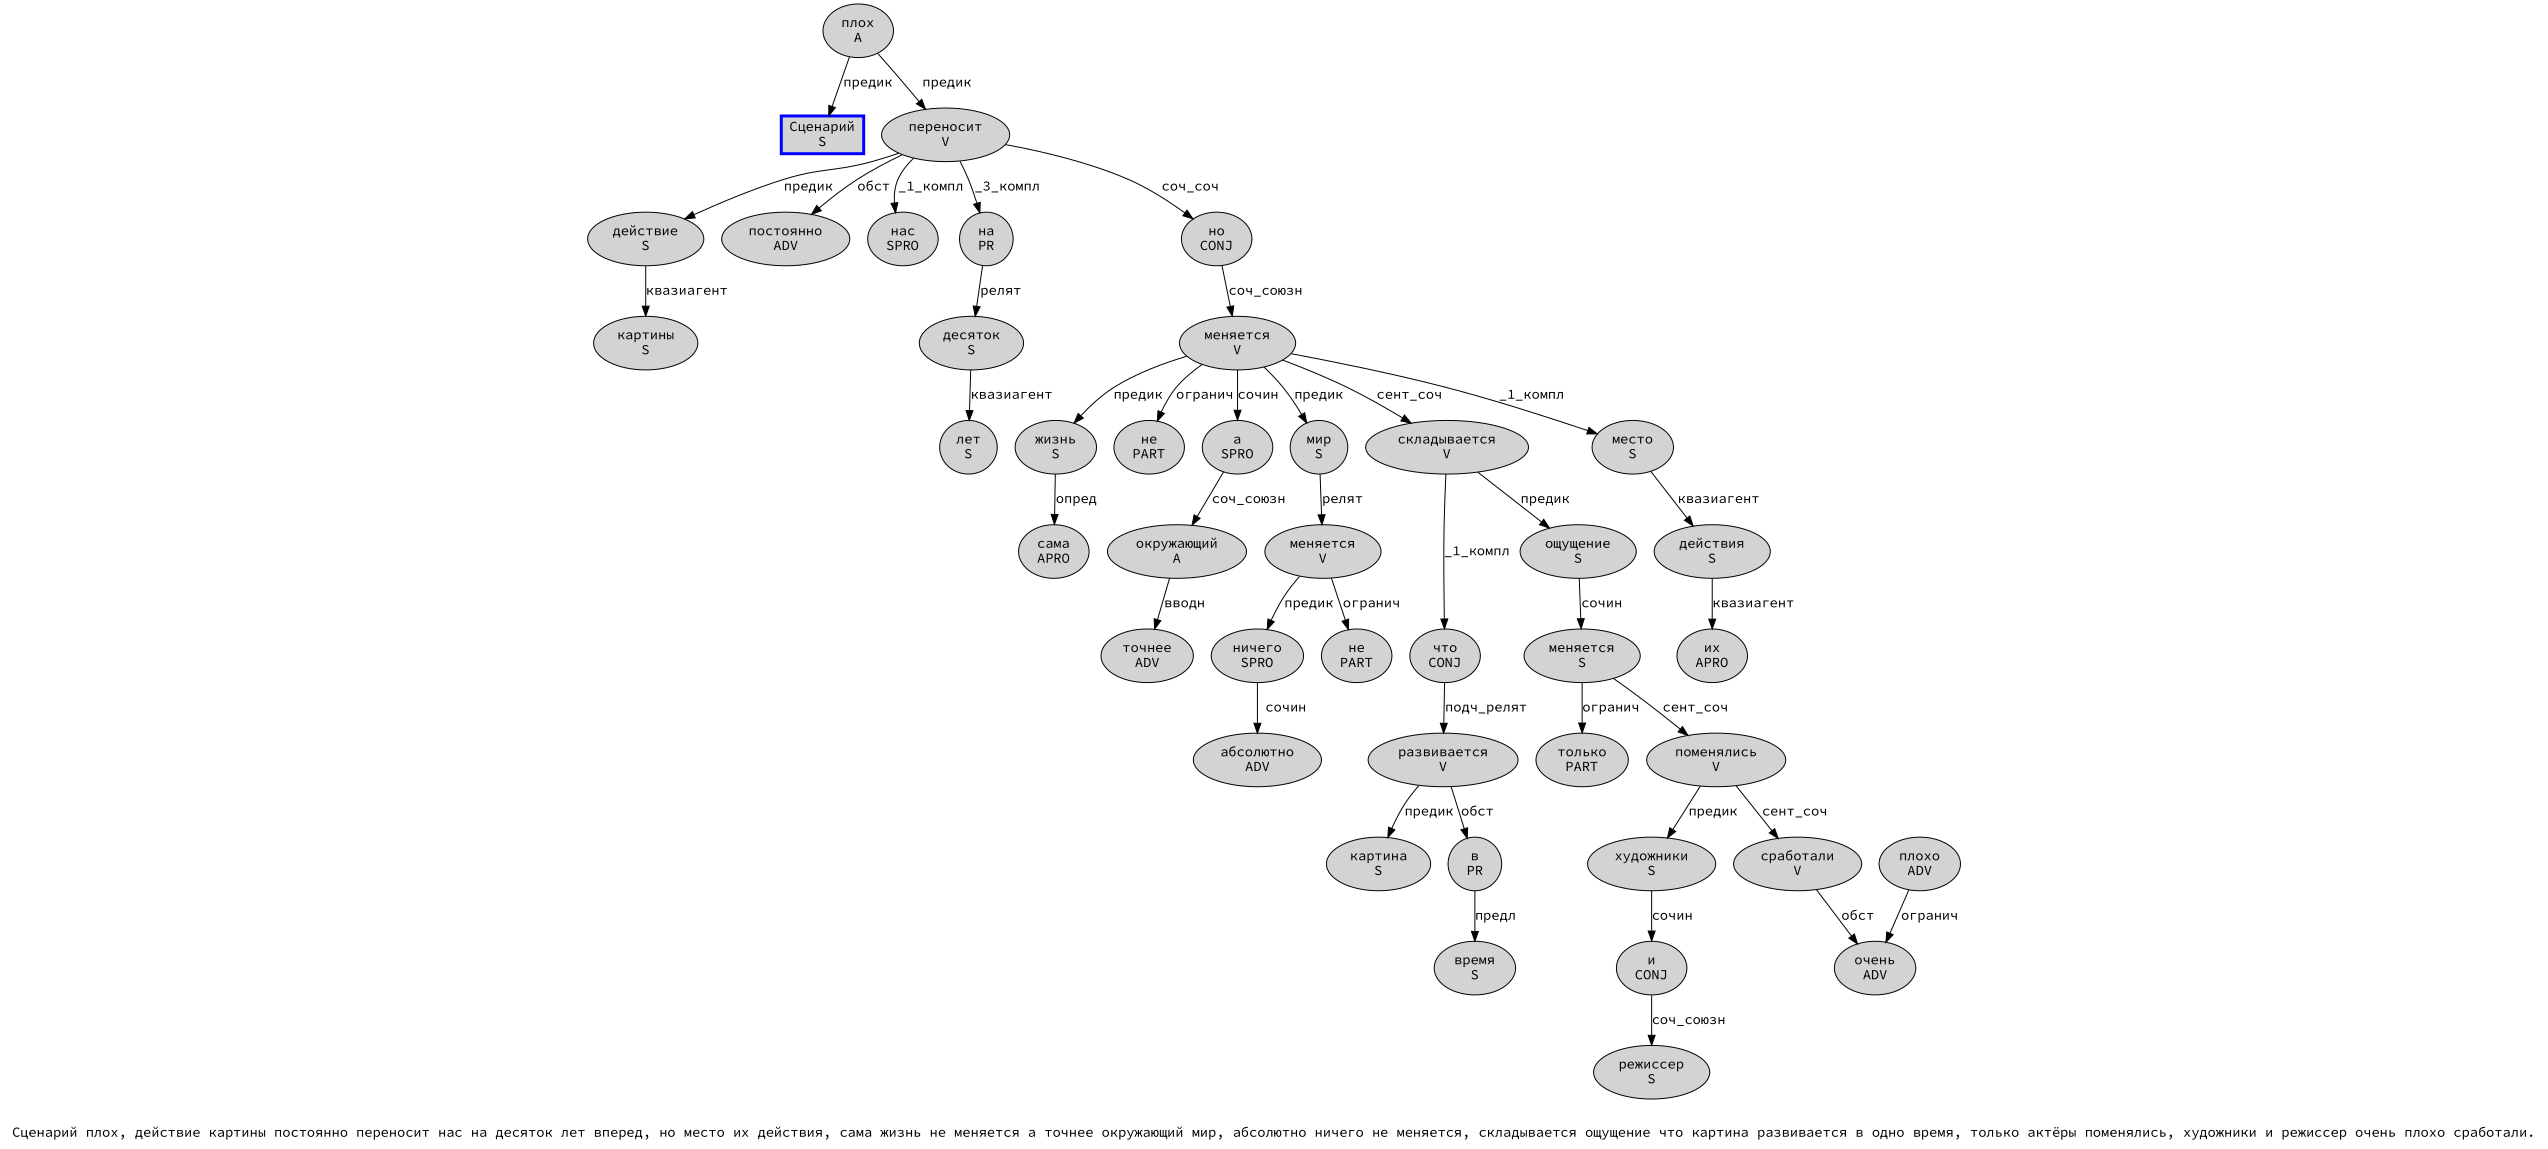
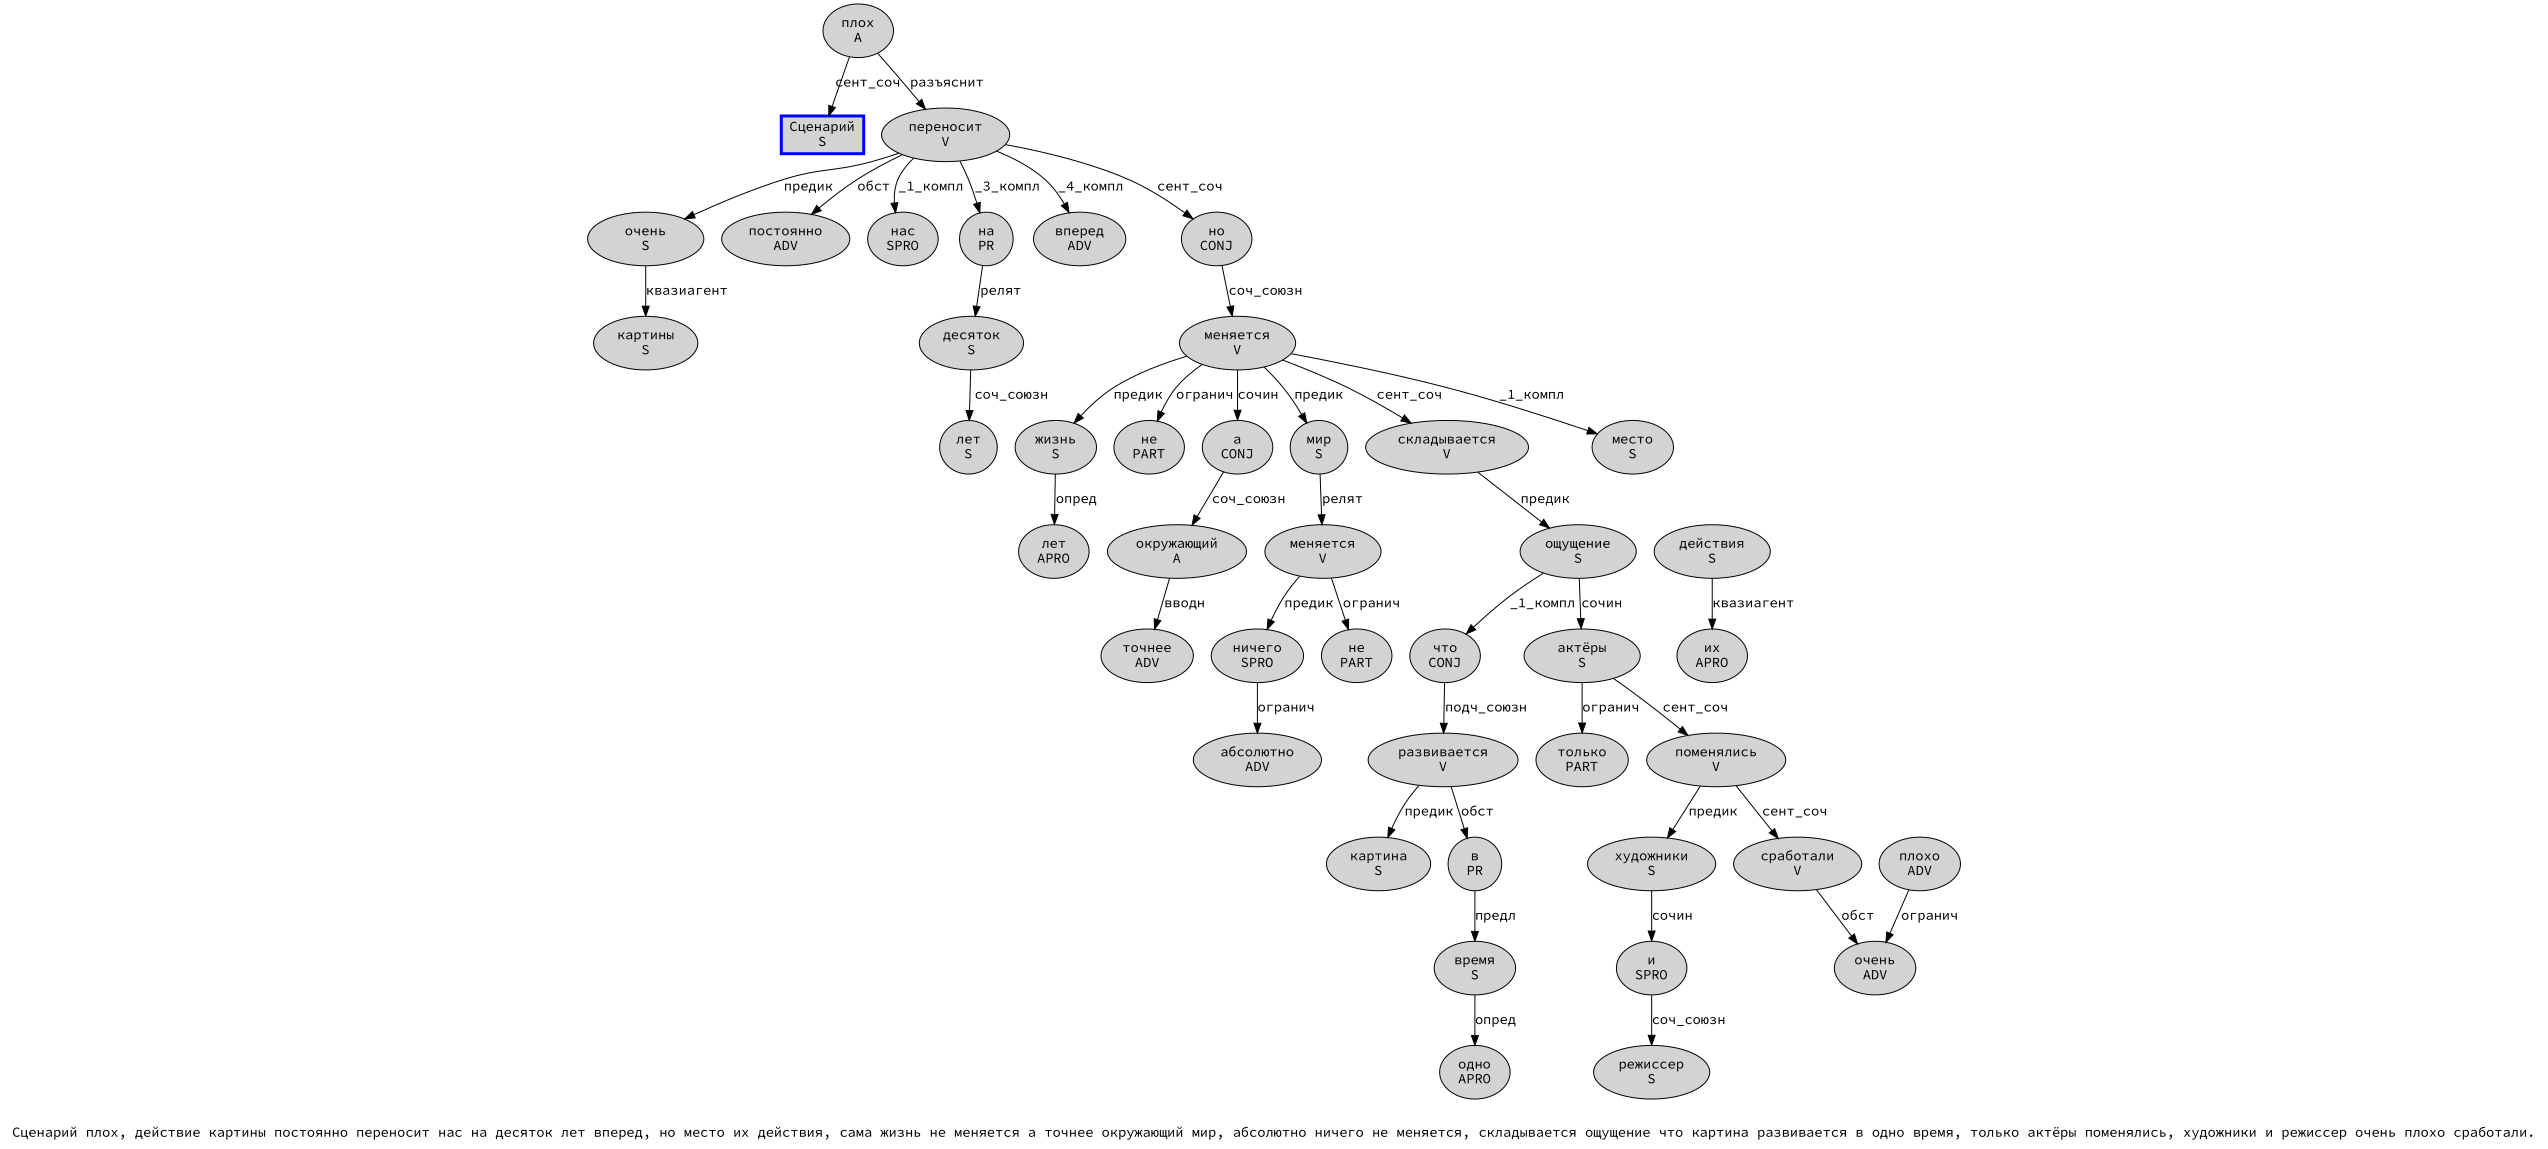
edge "плох A" -> "Сценарий S": label "предик" -> "сент_соч"
edge "плох A" -> "переносит V": label "предик" -> "разъяснит"
edge "переносит V" -> "но CONJ": label "соч_соч" -> "сент_соч"
node "действие S": label "действие S" -> "очень S"
node "вперед ADV": added
edge "десяток S" -> "лет S": label "квазиагент" -> "соч_союзн"
node "а SPRO": label "а SPRO" -> "а CONJ"
edge "место S" -> "действия S": removed, label "квазиагент"
edge "складывается V" -> "что CONJ": now "ощущение S" -> "что CONJ"
node "сама APRO": label "сама APRO" -> "лет APRO"
node "меняется S": label "меняется S" -> "актёры S"
edge "ничего SPRO" -> "абсолютно ADV": label "сочин" -> "огранич"
edge "что CONJ" -> "развивается V": label "подч_релят" -> "подч_союзн"
node "и CONJ": label "и CONJ" -> "и SPRO"
node "одно APRO": added
